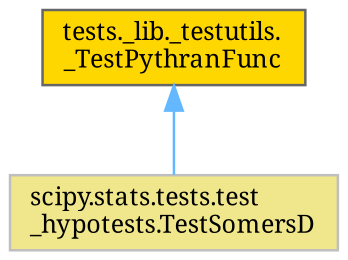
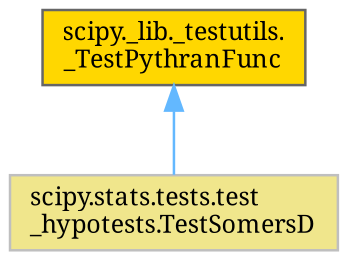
node "tests._lib._testutils. _TestPythranFunc": label "tests._lib._testutils. _TestPythranFunc" -> "scipy._lib._testutils. _TestPythranFunc"
